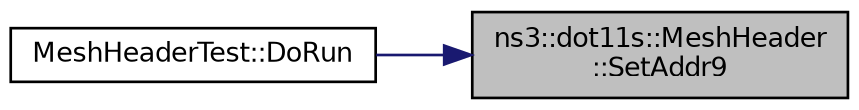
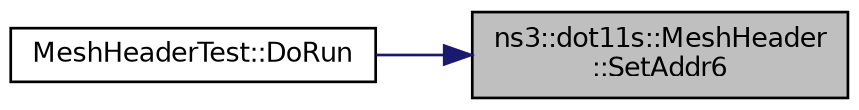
node "ns3::dot11s::MeshHeader ::SetAddr9": label "ns3::dot11s::MeshHeader ::SetAddr9" -> "ns3::dot11s::MeshHeader ::SetAddr6"
